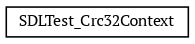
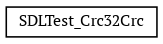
node "SDLTest_Crc32Context": label "SDLTest_Crc32Context" -> "SDLTest_Crc32Crc"
